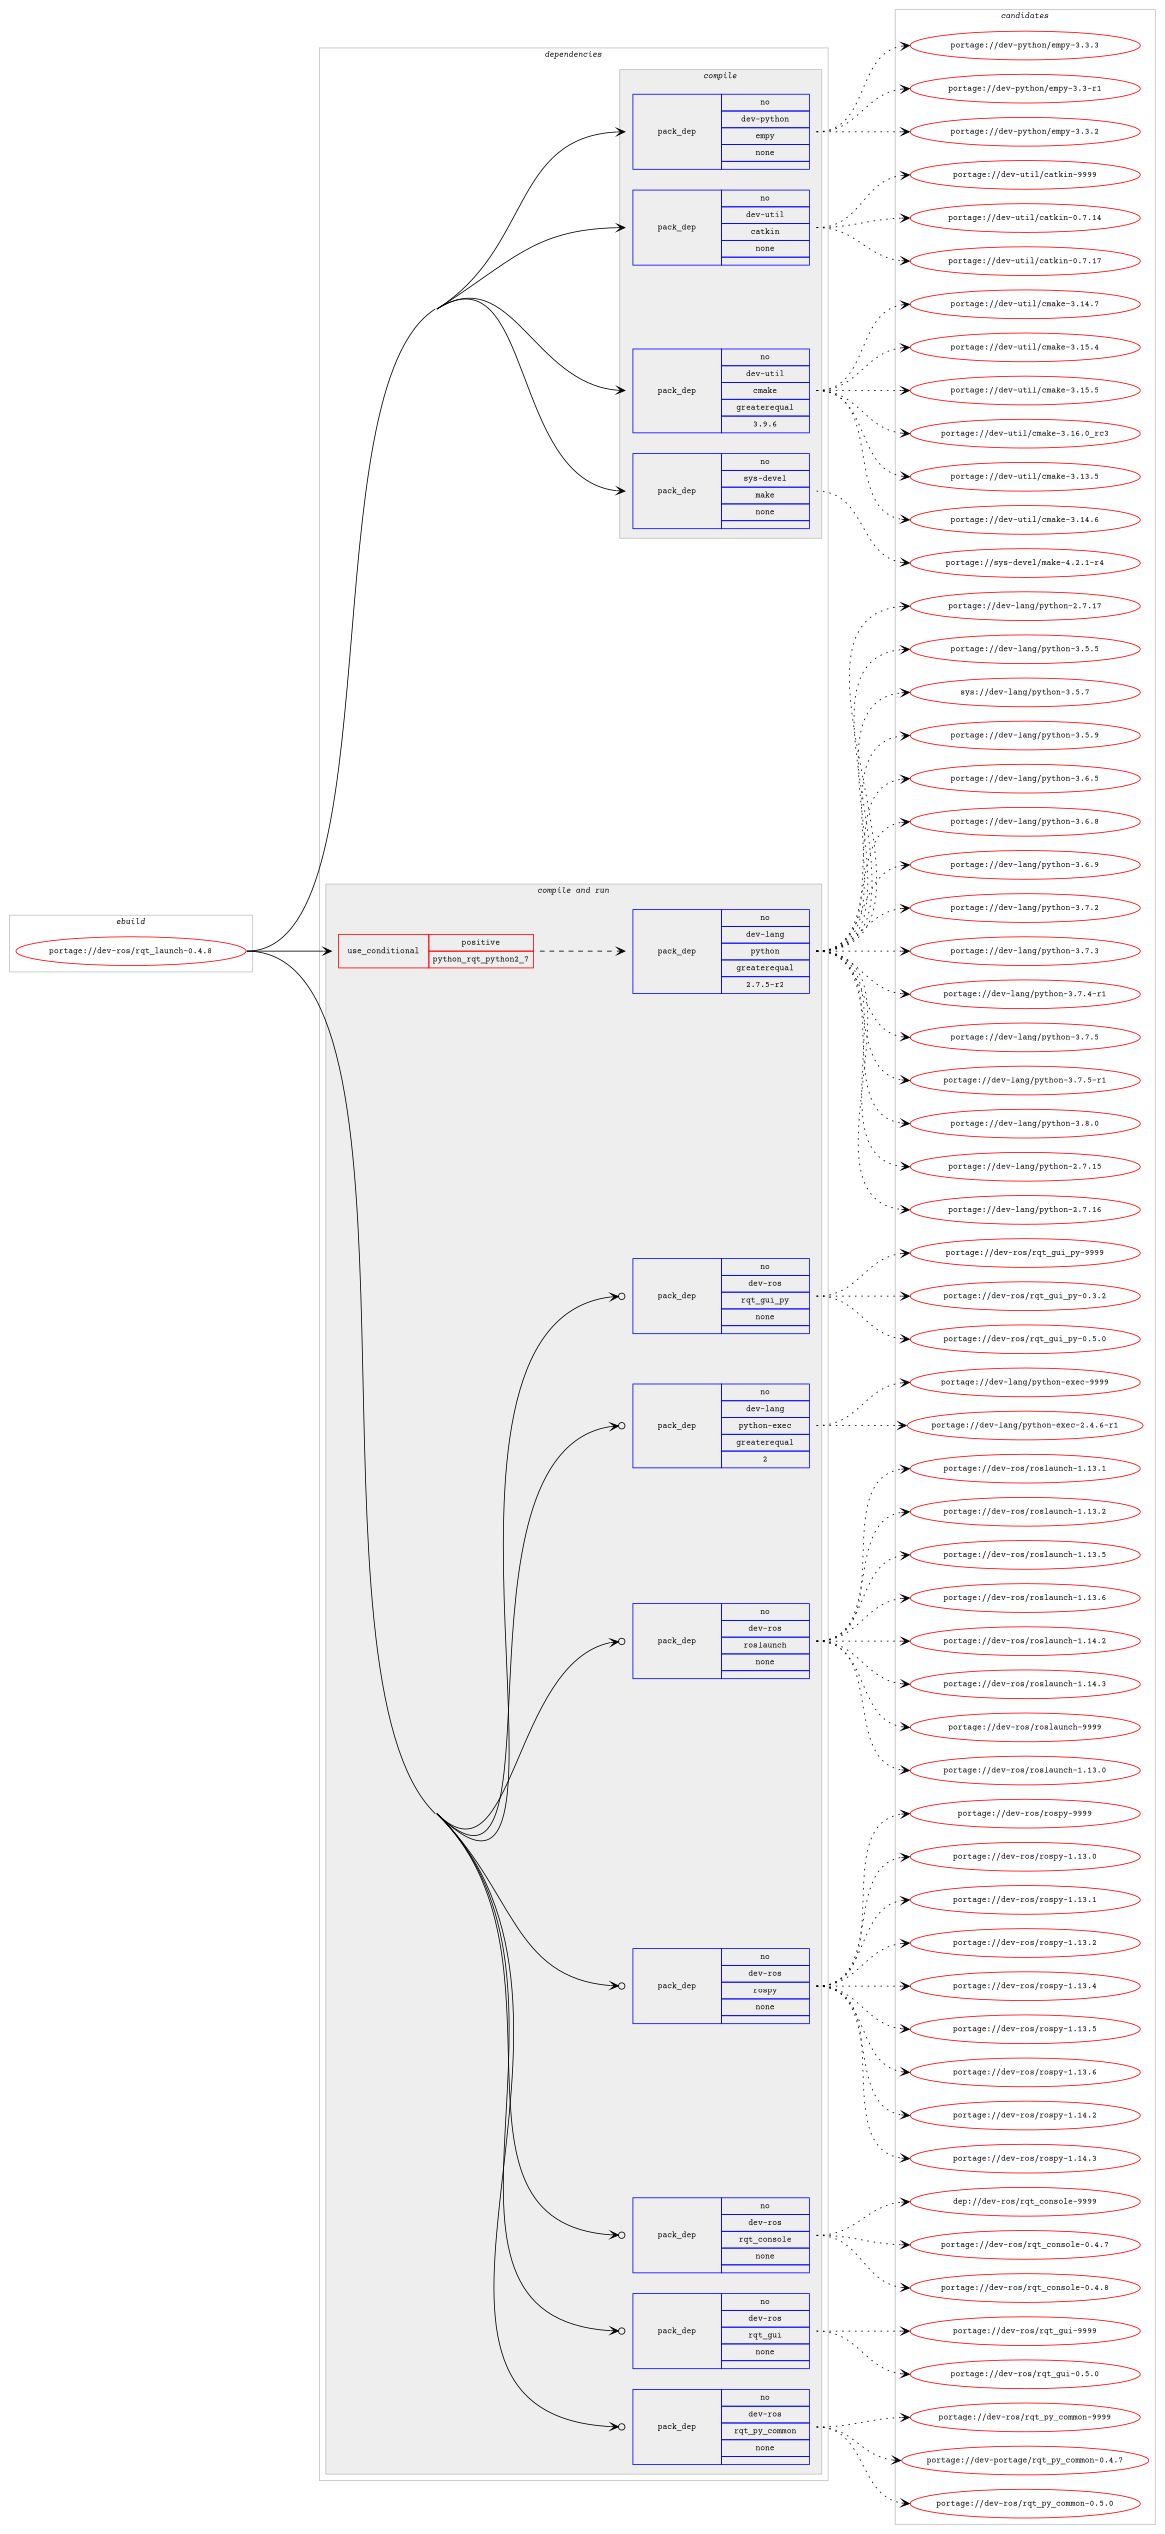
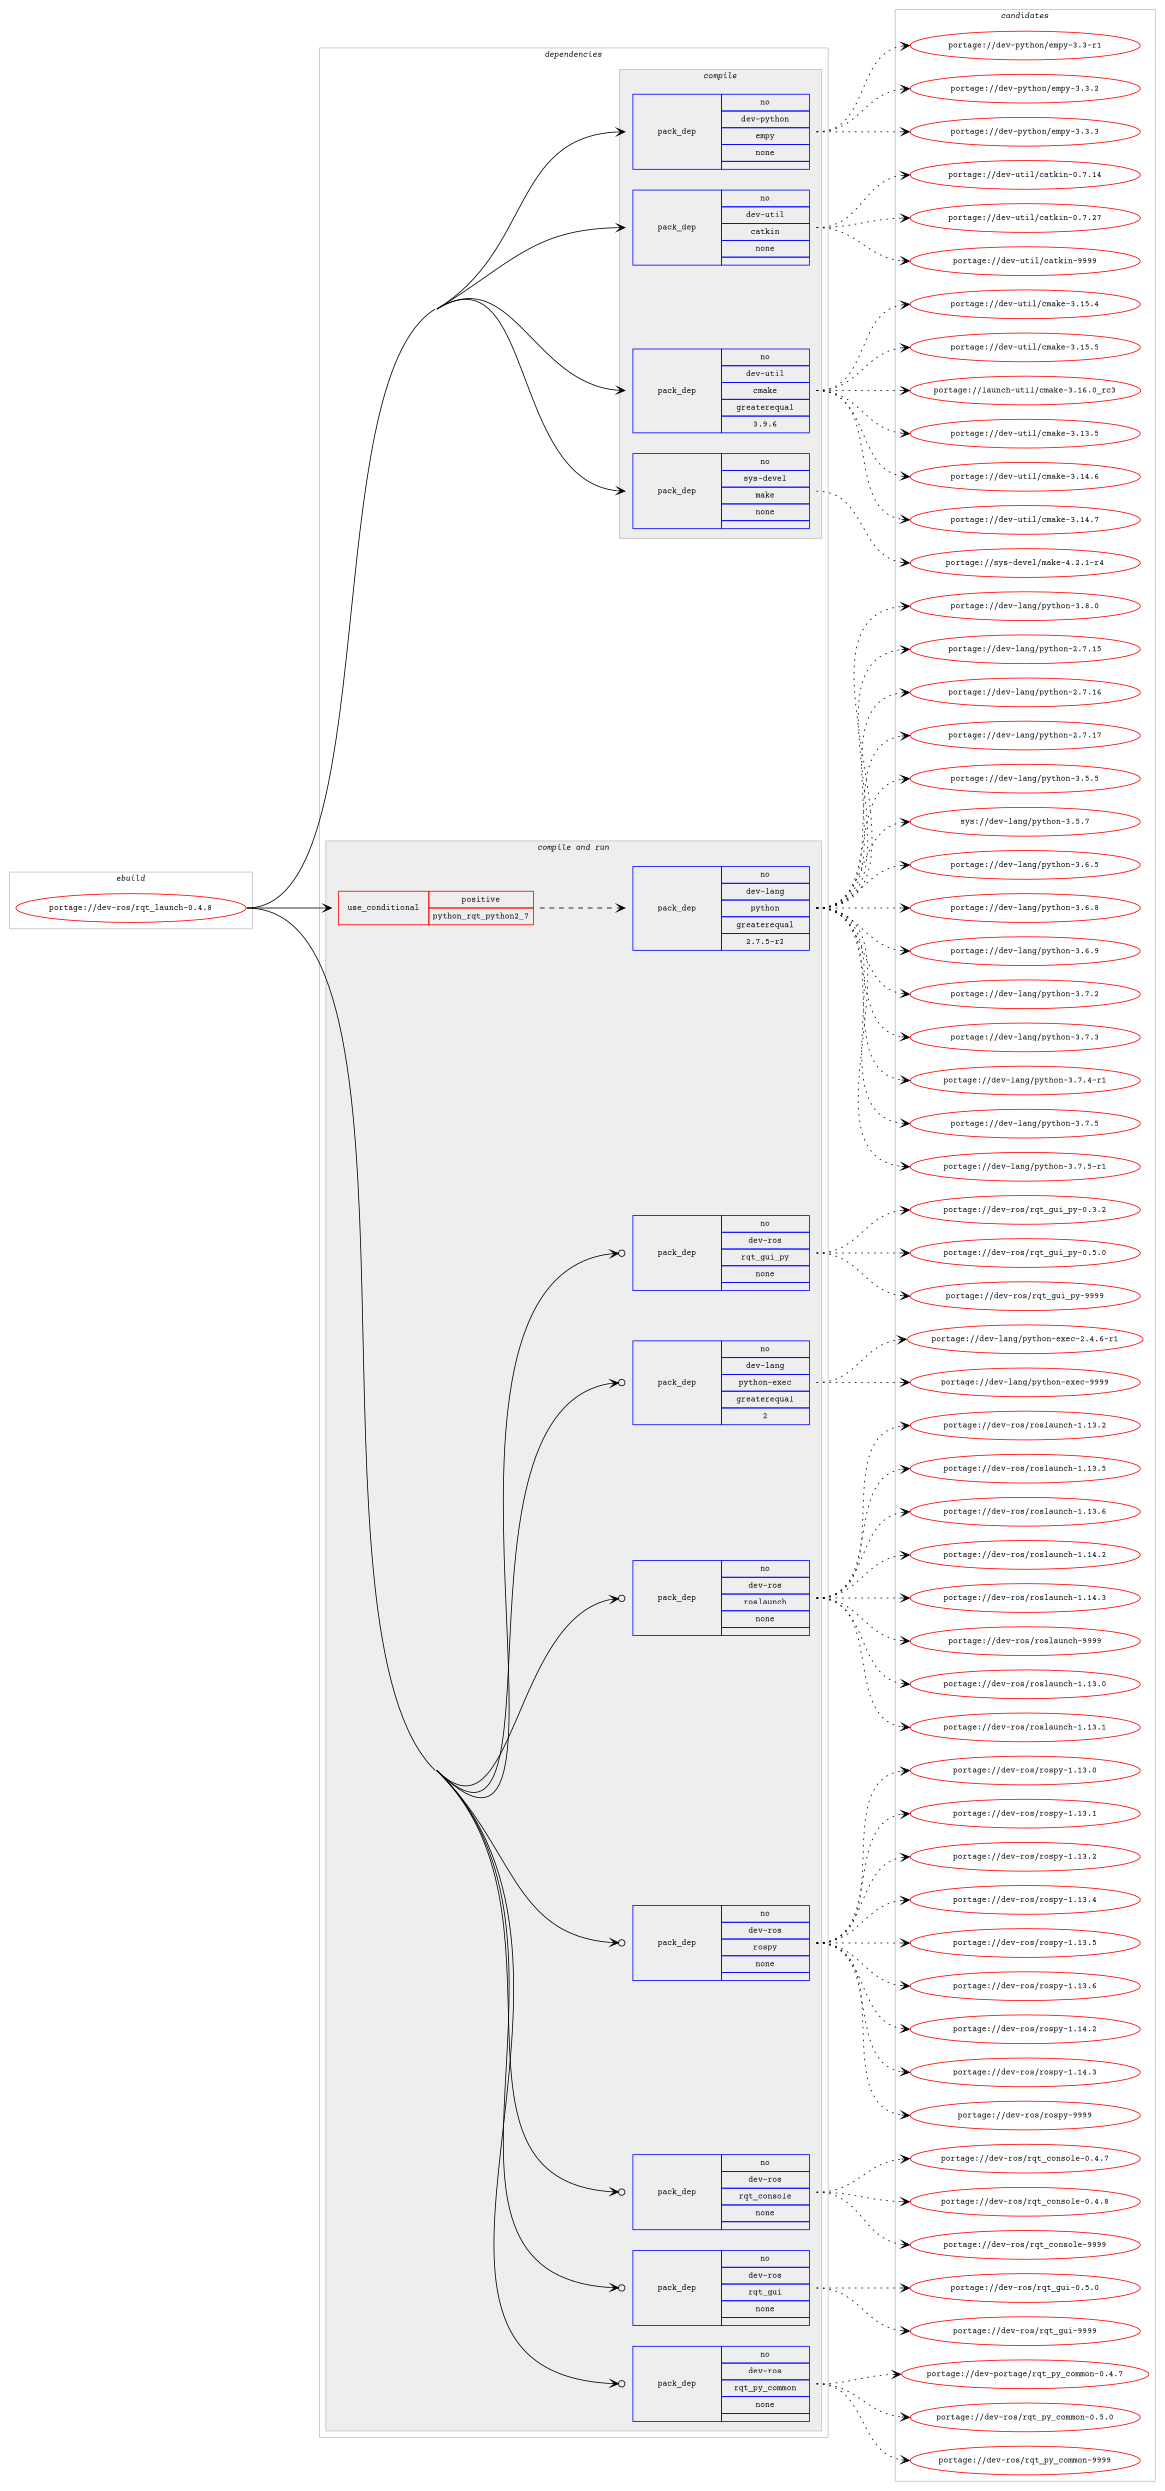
node "portage://dev-util/catkin-0.7.17": label "portage://dev-util/catkin-0.7.17" -> "portage://dev-util/catkin-0.7.27"
node "portage://dev-util/cmake-3.16.0_rc3": label "portage://dev-util/cmake-3.16.0_rc3" -> "portage://launch-util/cmake-3.16.0_rc3"
node "portage://dev-lang/python-3.5.9": removed
node "dep://dev-ros/rqt_console-9999": label "dep://dev-ros/rqt_console-9999" -> "portage://dev-ros/rqt_console-9999"
